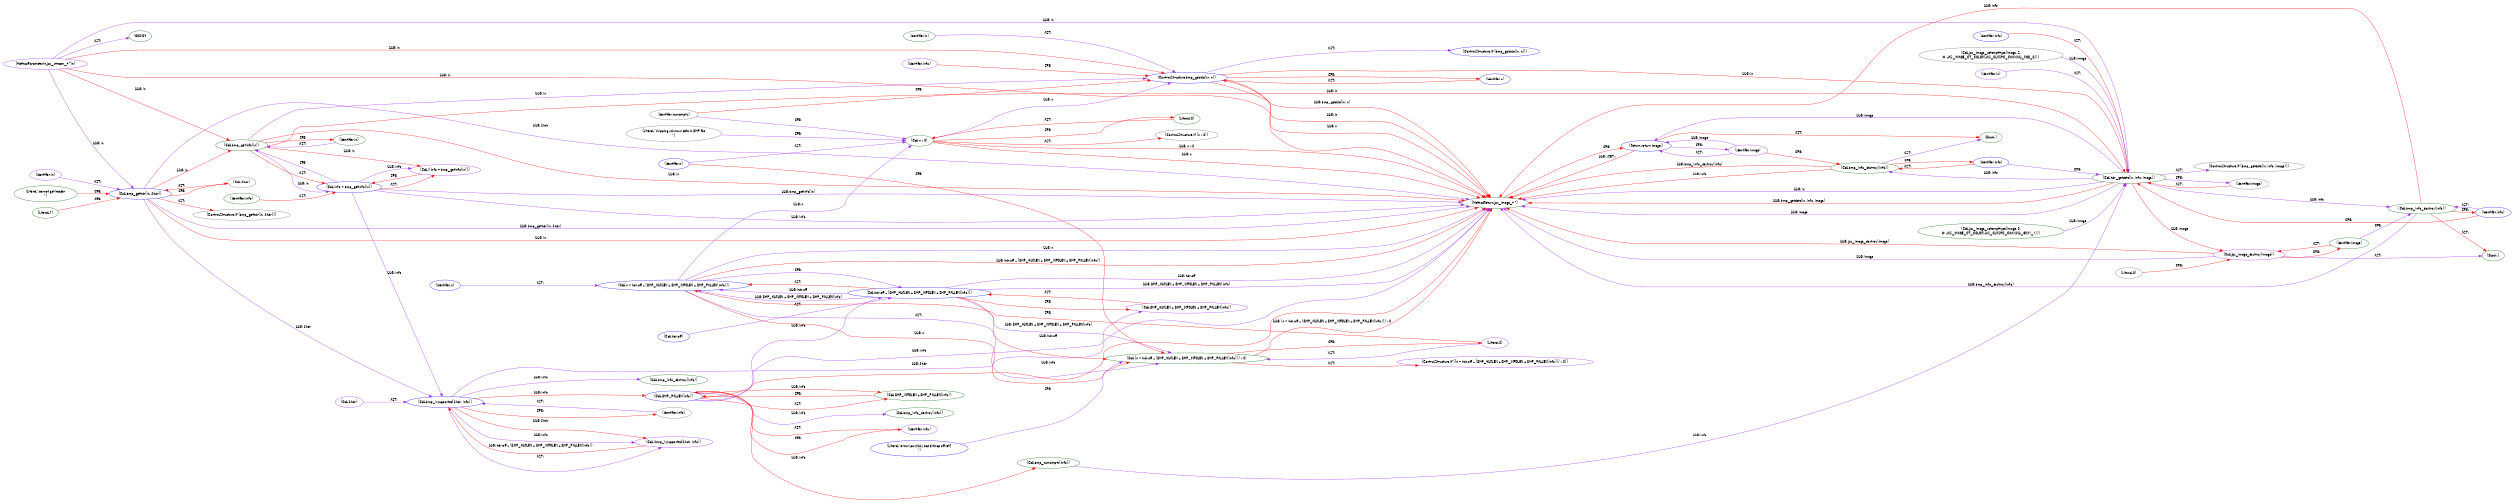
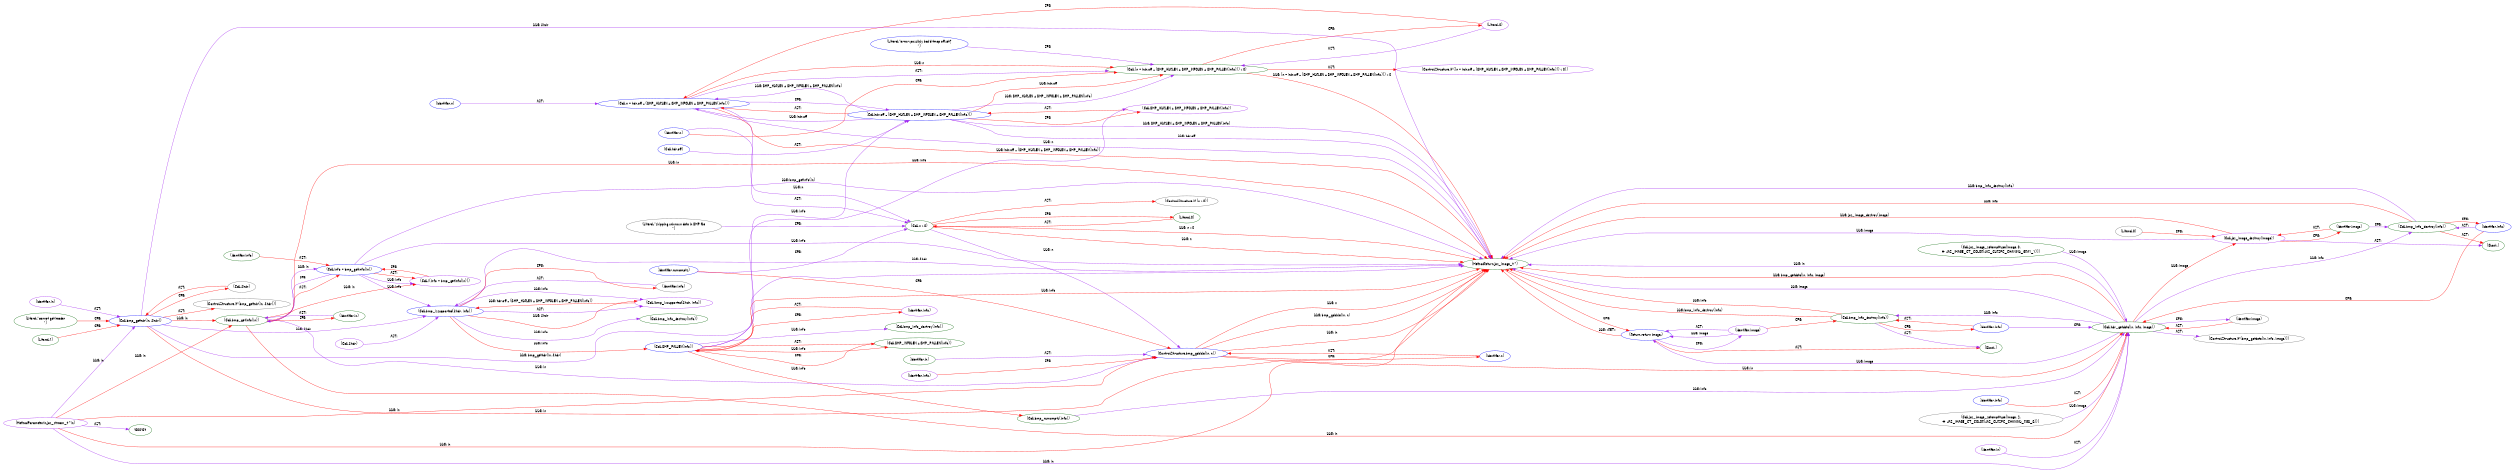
node "(ControlStructure,if (bmp_gobble(in, n)))": removed
node "(Identifier,numcmpts)": color gray40 -> blue
